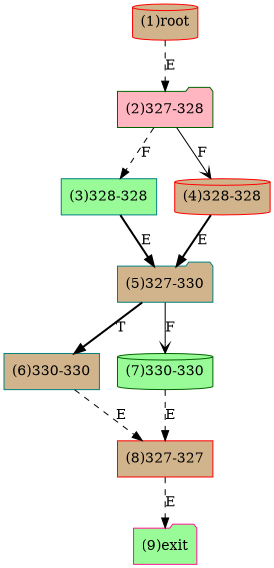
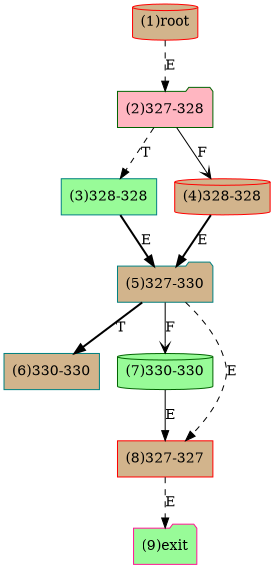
edge "(2)327-328" -> "(3)328-328": label "F" -> "T"
edge "(7)330-330" -> "(8)327-327": style dashed -> solid
edge "(6)330-330" -> "(8)327-327": now "(5)327-330" -> "(8)327-327"
